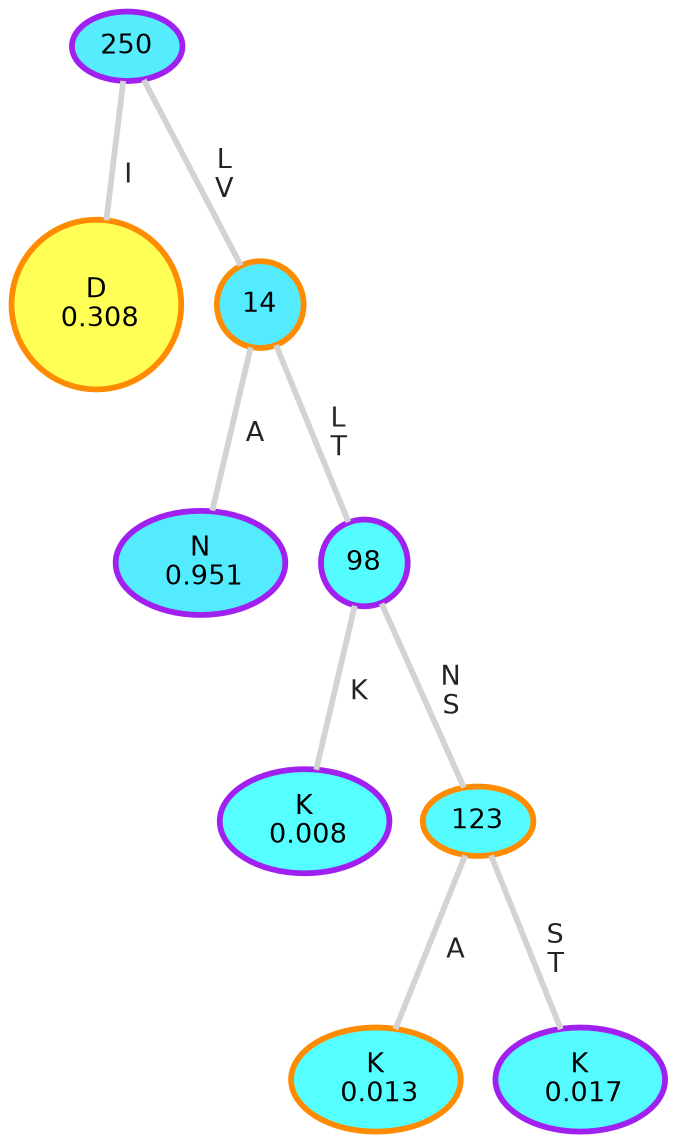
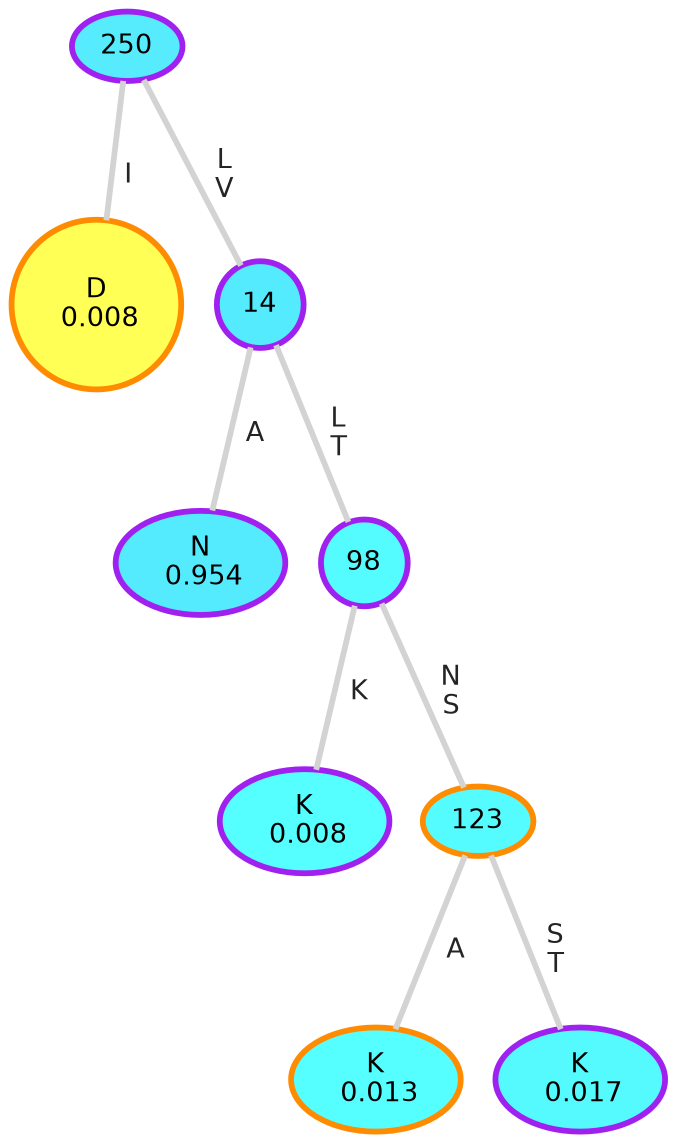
node "D 0.308": label "D 0.308" -> "D 0.008"
node "14": color darkorange -> purple
node "N 0.951": label "N 0.951" -> "N 0.954"
